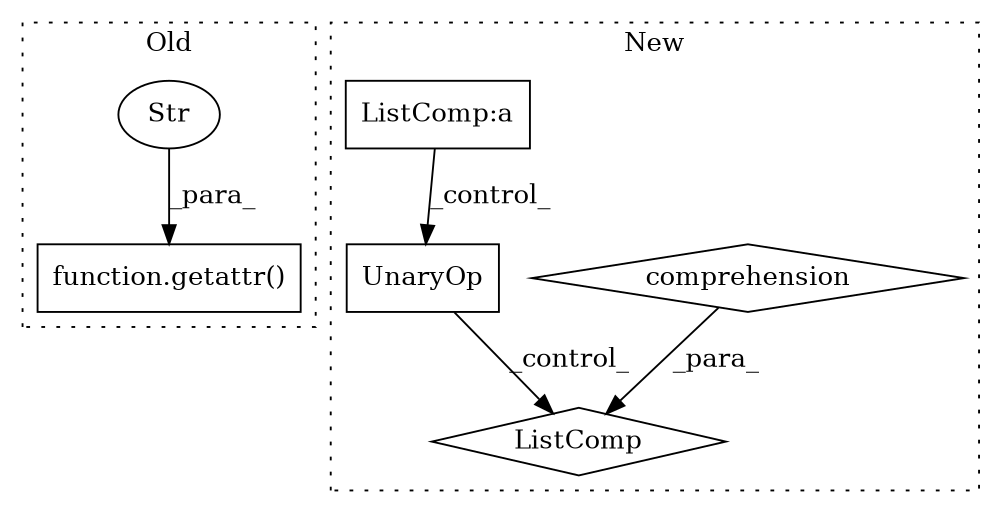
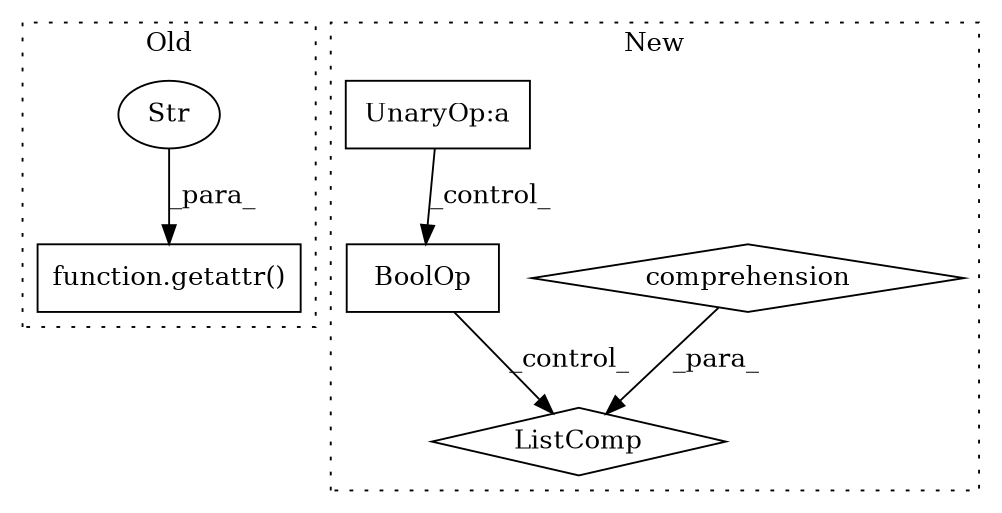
node "ListComp:a": label "ListComp:a" -> "UnaryOp:a"
node "UnaryOp": label "UnaryOp" -> "BoolOp"
